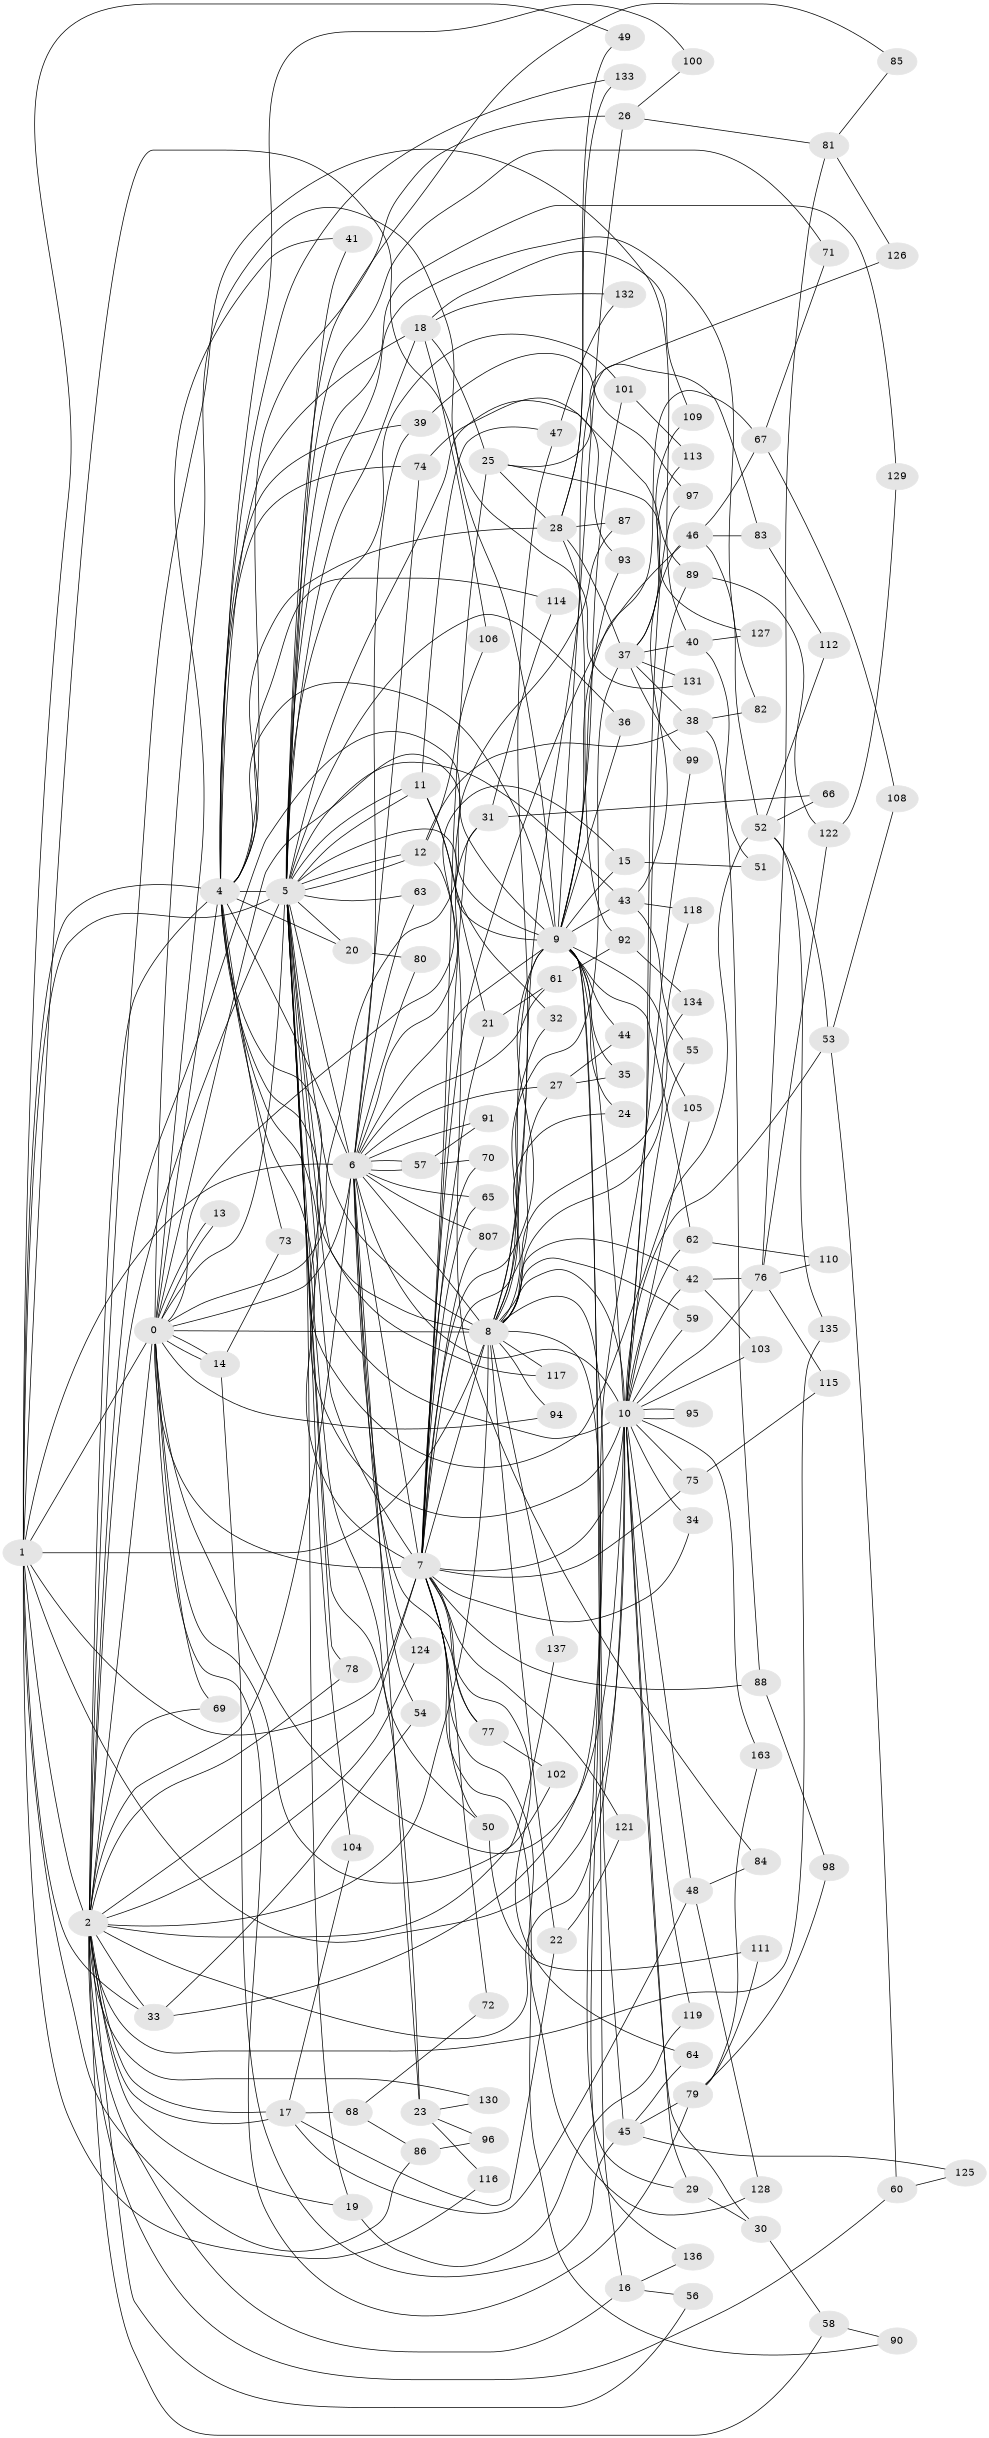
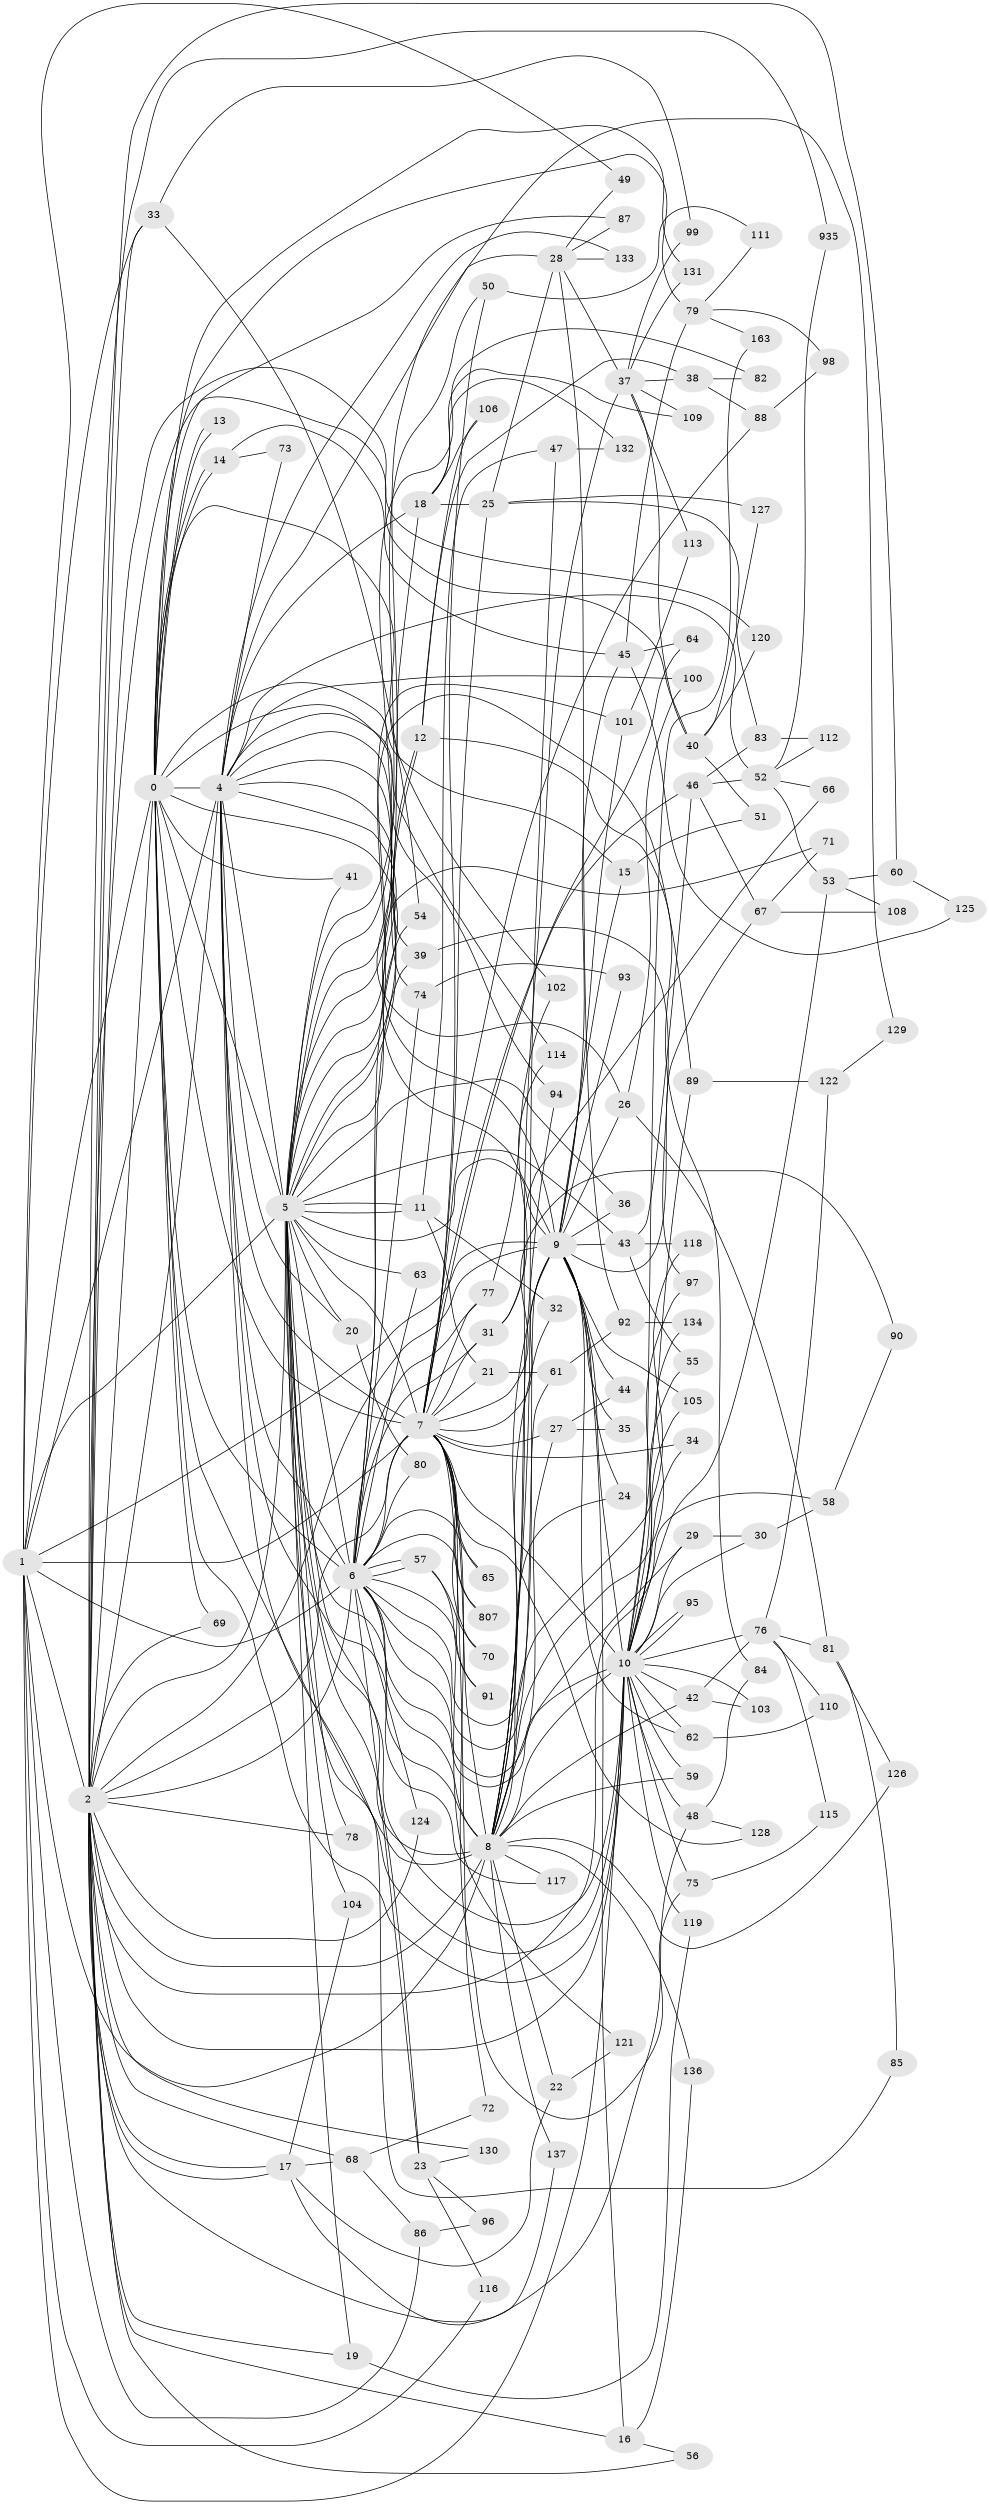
node "120": added
node "135": label "135" -> "935"
edge "2" -- "68": added
